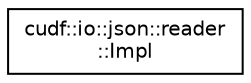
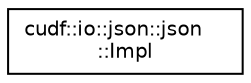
node "cudf::io::json::reader ::Impl": label "cudf::io::json::reader ::Impl" -> "cudf::io::json::json ::Impl"
